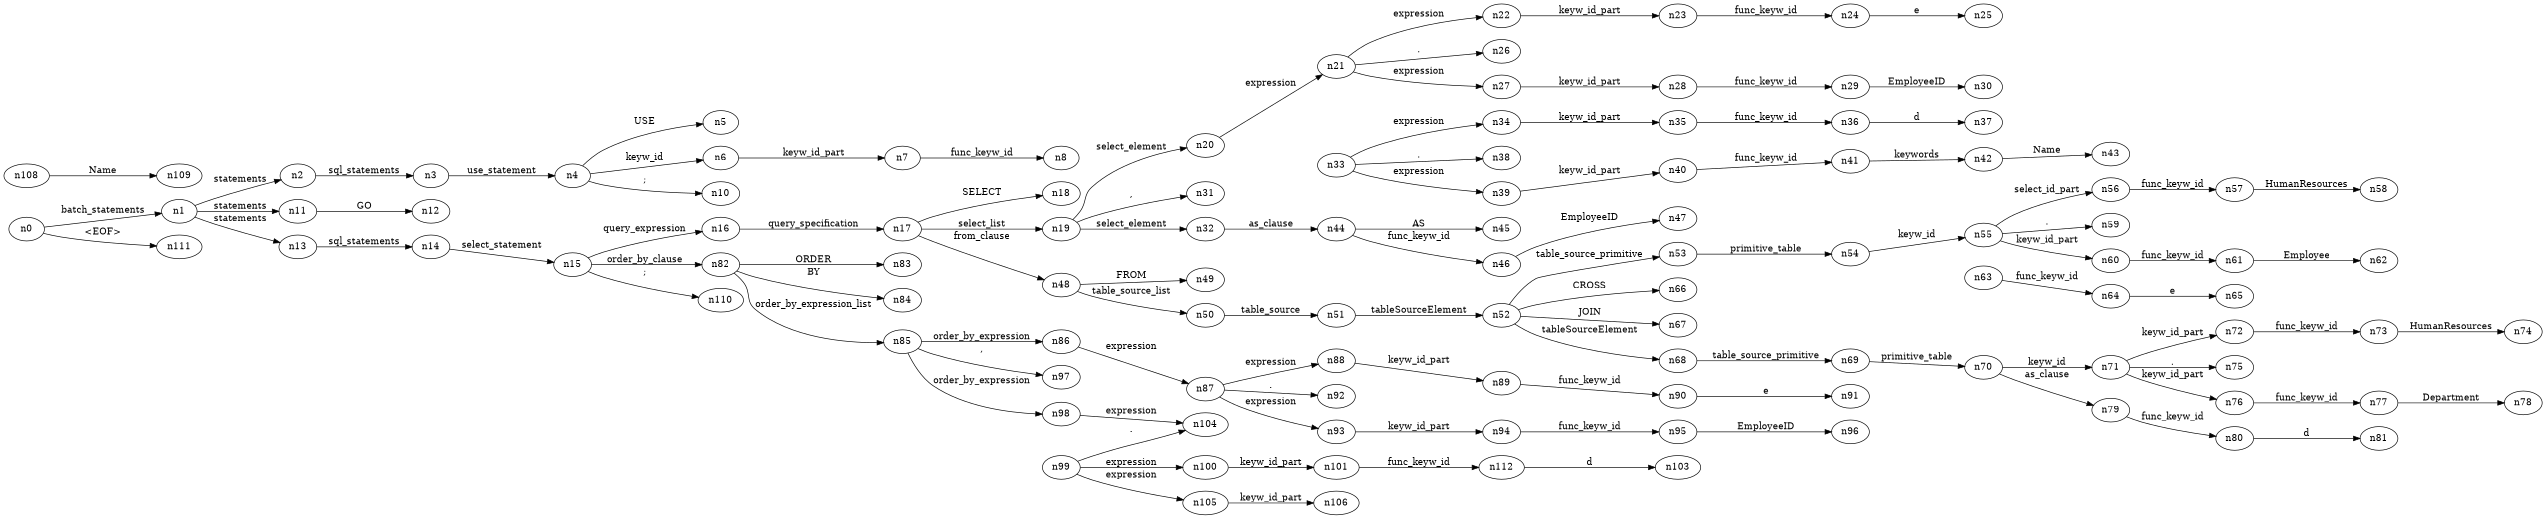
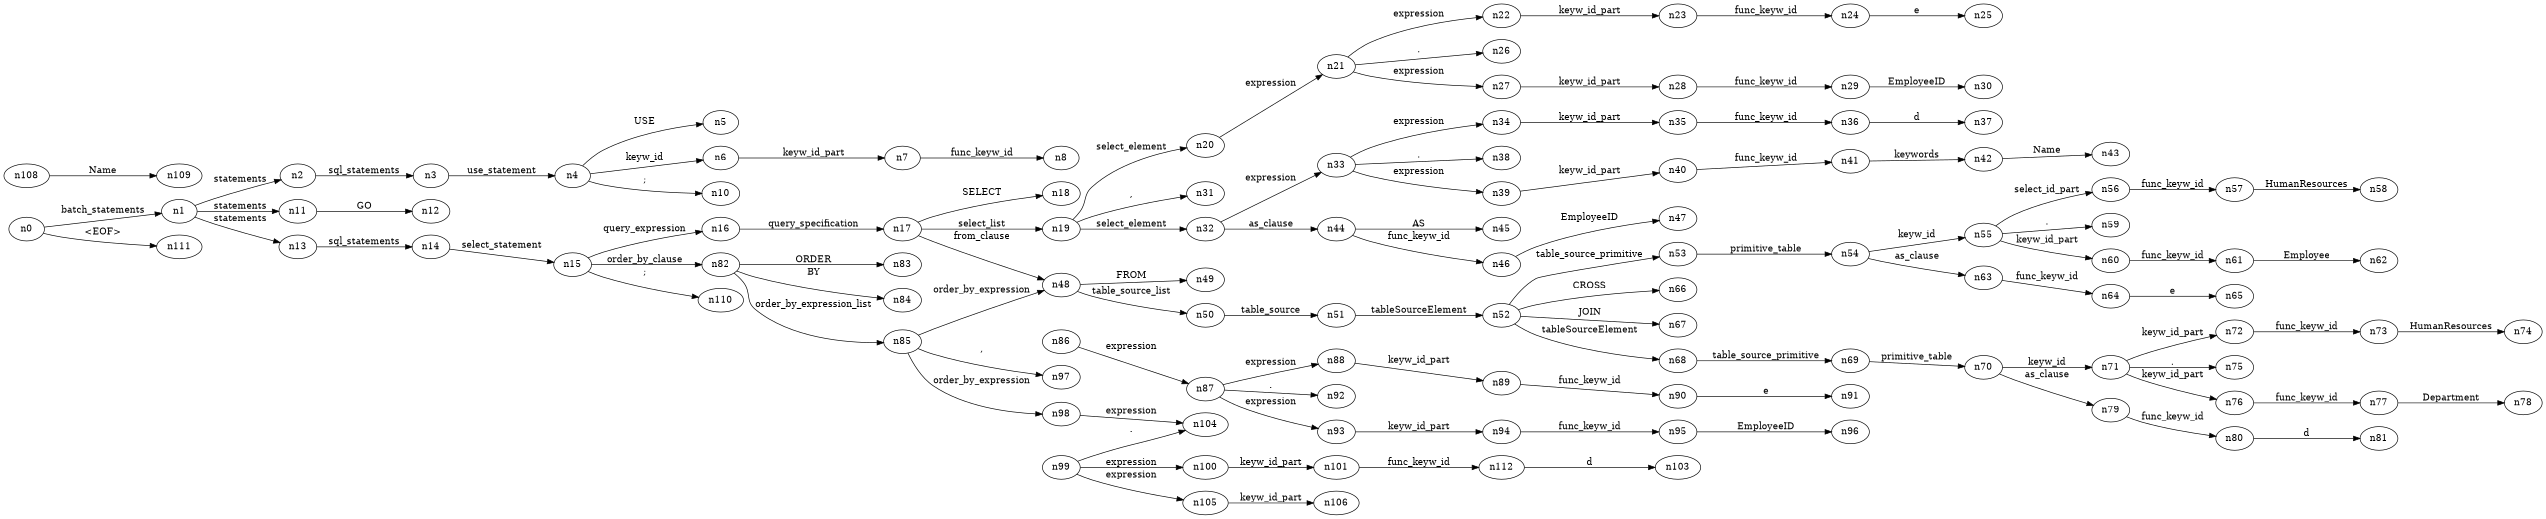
edge "n32" -> "n33": added, label "expression"
edge "n54" -> "n63": added, label "as_clause"
edge "n85" -> "n86": now "n85" -> "n48"
